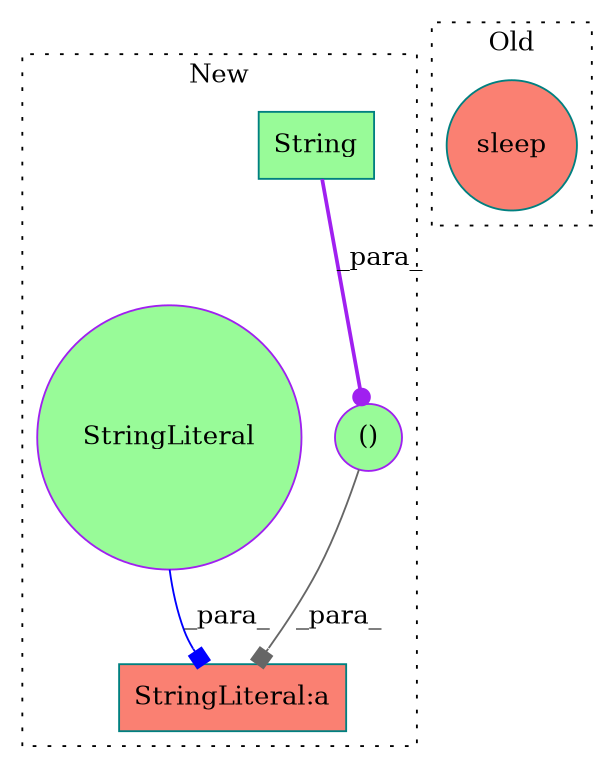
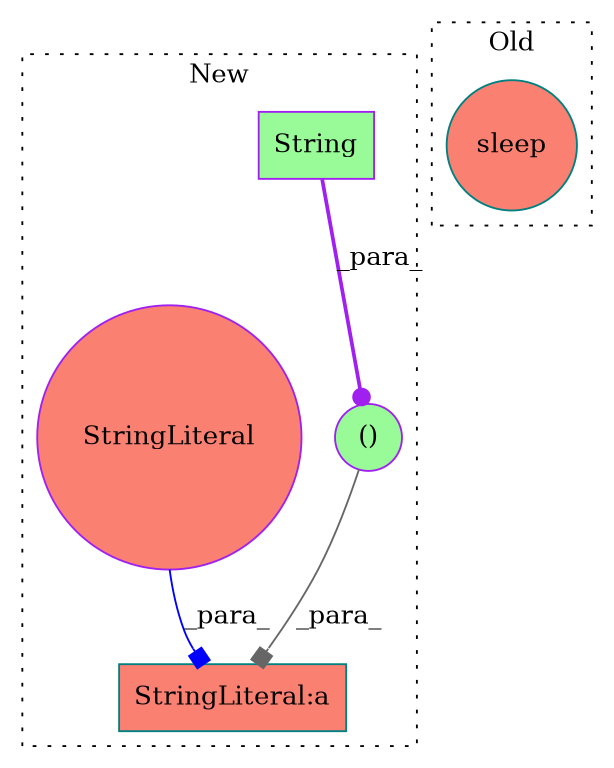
node "String": color teal -> purple
node "StringLiteral": fillcolor palegreen -> salmon
